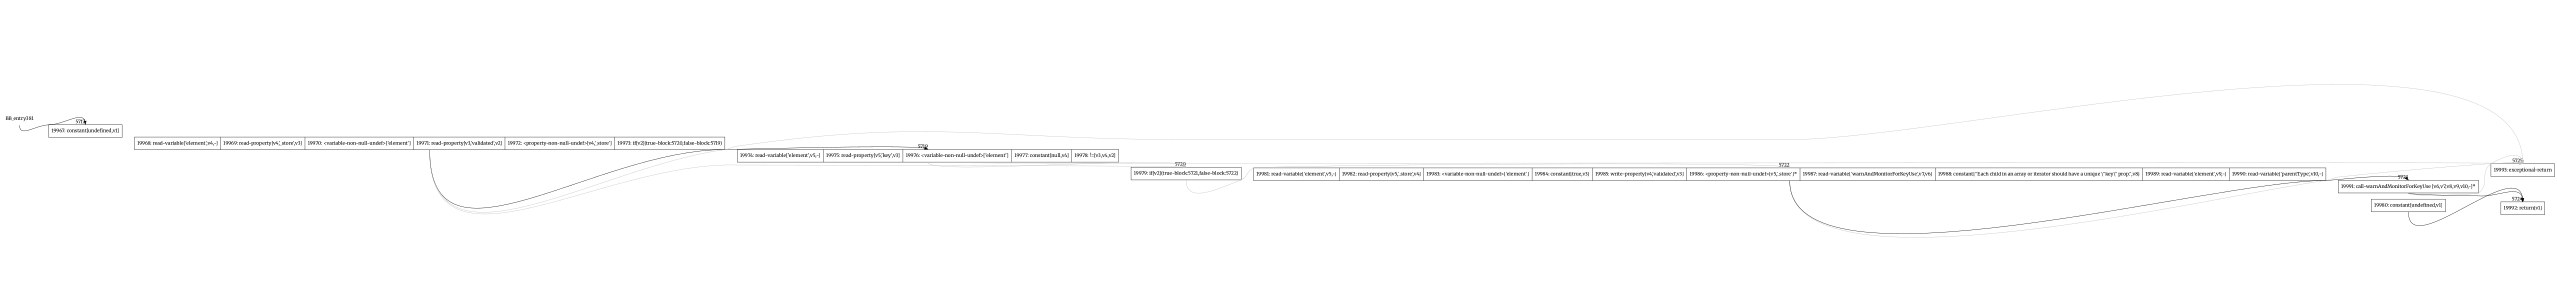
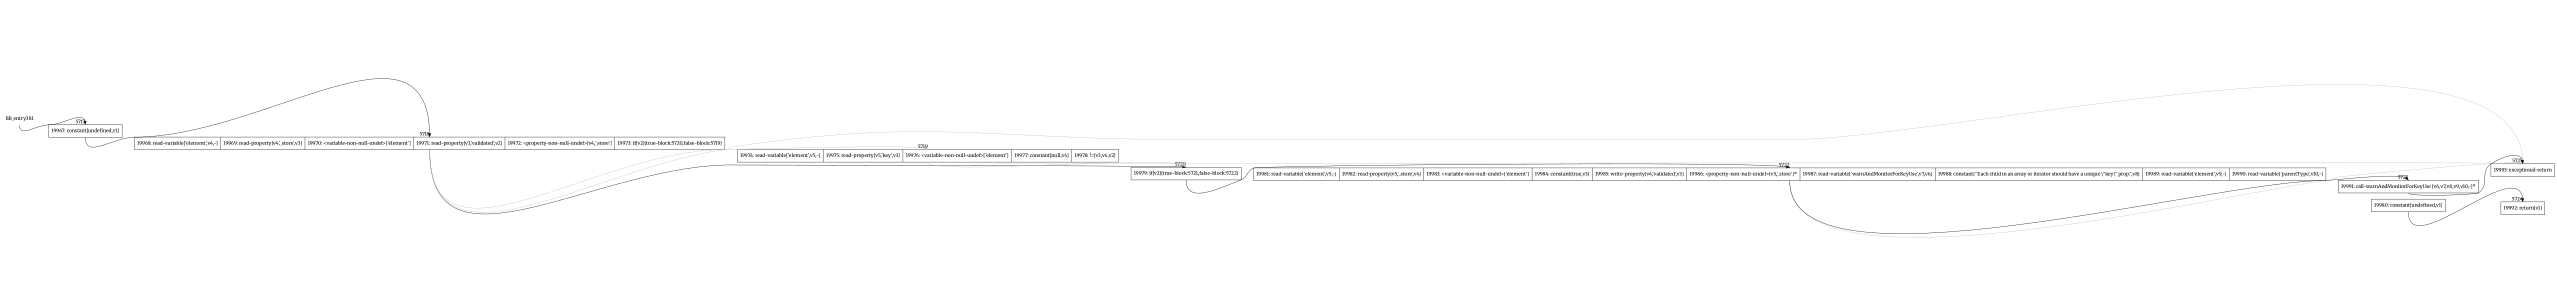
edge "19967: constant[undefined,v1]" -> "19968: read-variable['element',v4,-]": added
edge "19968: read-variable['element',v4,-]" -> "19974: read-variable['element',v5,-]": color black -> gray
edge "19968: read-variable['element',v4,-]" -> "19979: if[v2](true-block:5721,false-block:5722)": color gray -> black
edge "19979: if[v2](true-block:5721,false-block:5722)" -> "19981: read-variable['element',v5,-]": color gray -> black
edge "19991: call-warnAndMonitorForKeyUse [v6,v7,v8,v9,v10,-]*" -> "19993: exceptional-return": color gray -> black
edge "19991: call-warnAndMonitorForKeyUse [v6,v7,v8,v9,v10,-]*" -> "19992: return[v1]": removed
